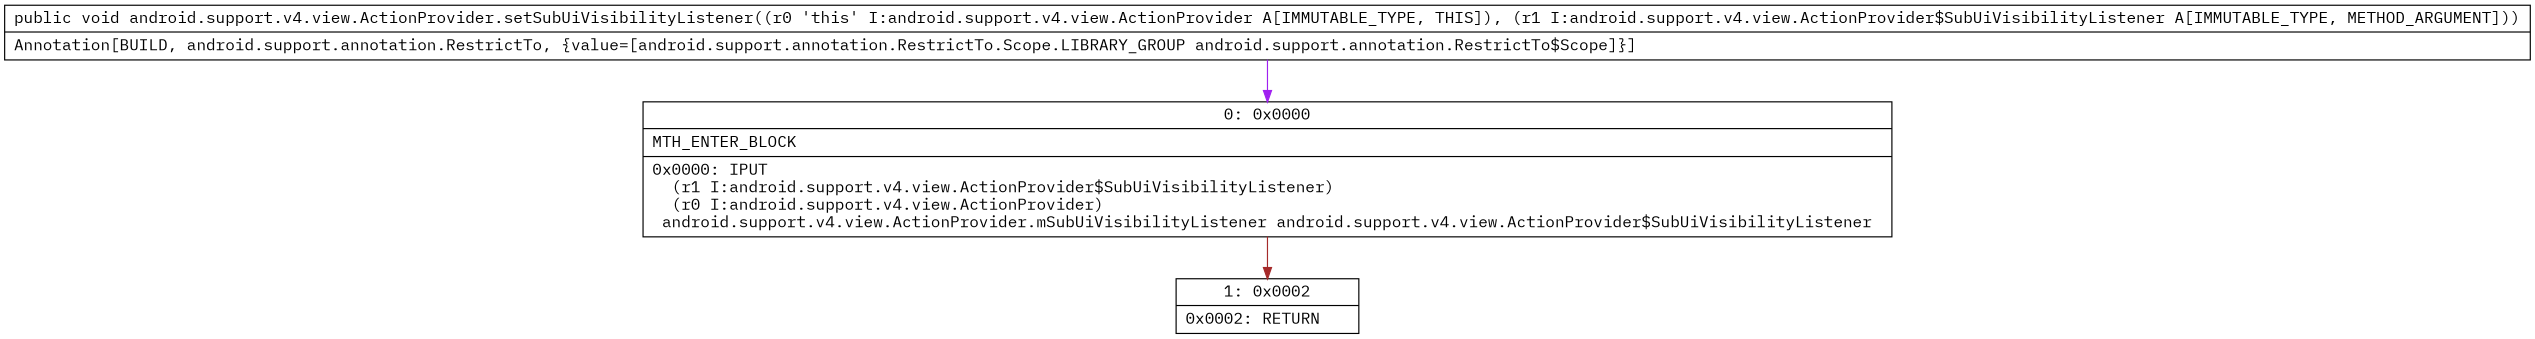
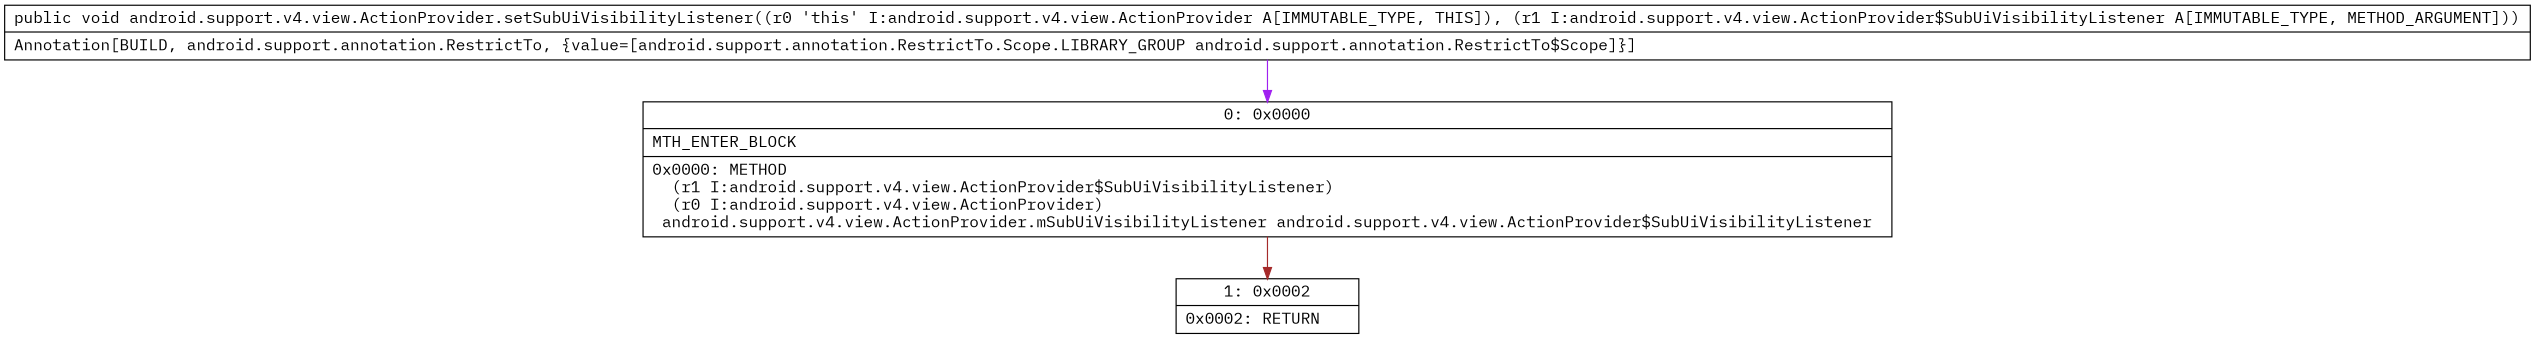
node "0: 0x0000": text "0x0000: IPUT" -> "0x0000: METHOD"
